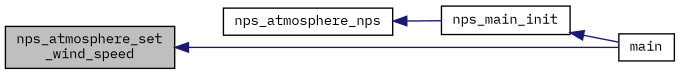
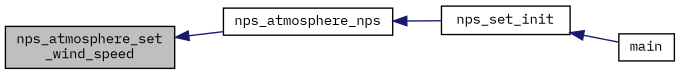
node "nps_main_init": label "nps_main_init" -> "nps_set_init"
edge "main" -> "nps_atmosphere_set _wind_speed": now "nps_atmosphere_nps" -> "nps_atmosphere_set _wind_speed"
